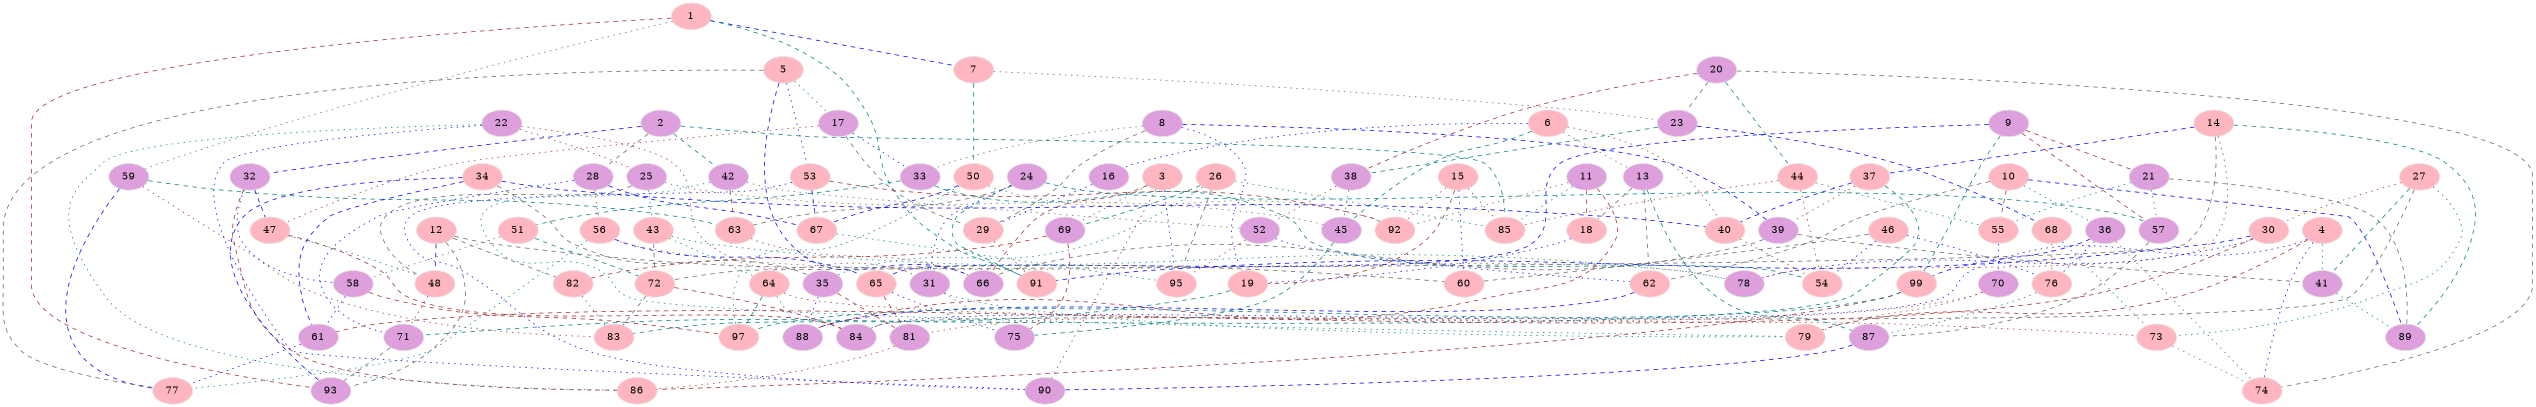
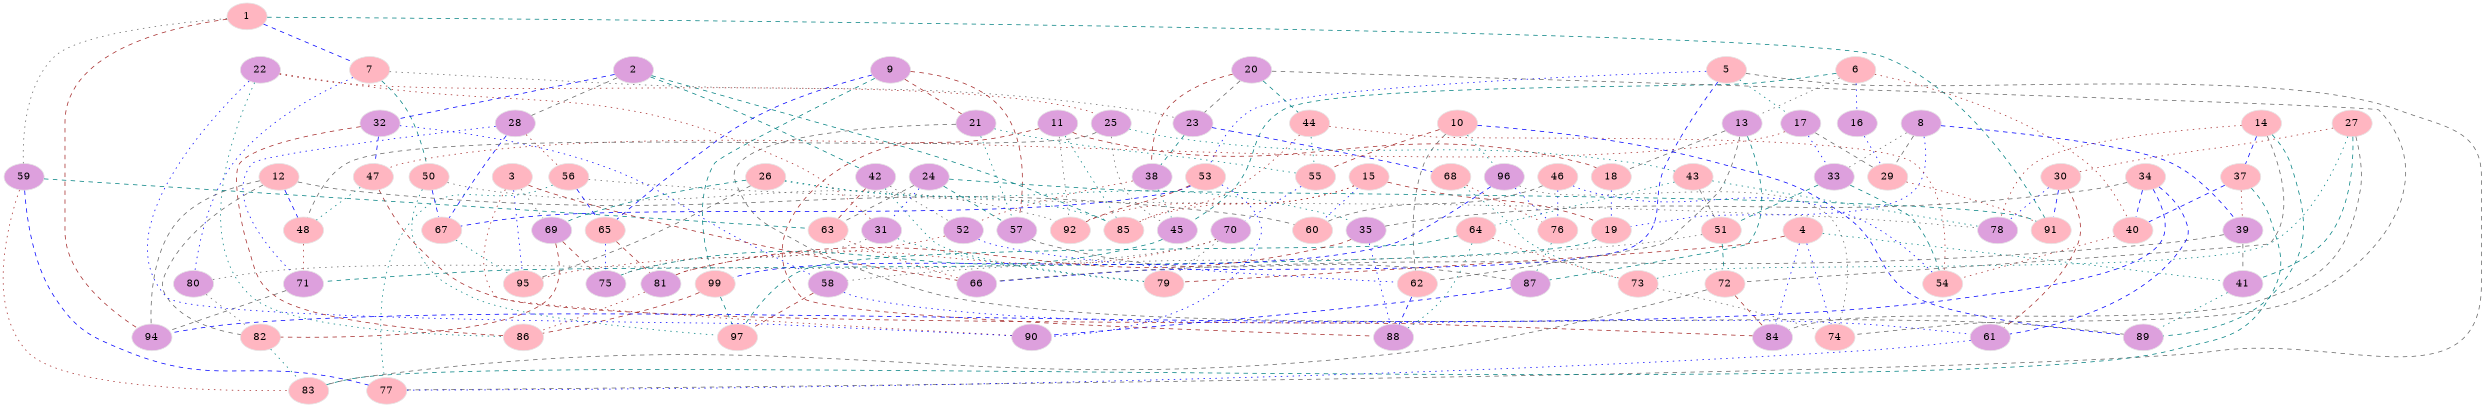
node "36": label "36" -> "96"
edge "43" -- "72": now "43" -- "51"
node "80": added
node "93": label "93" -> "94"
